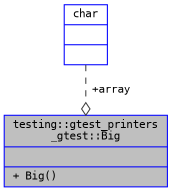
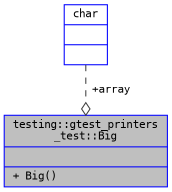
node "testing::gtest_printers": text "_gtest::Big" -> "_test::Big"
